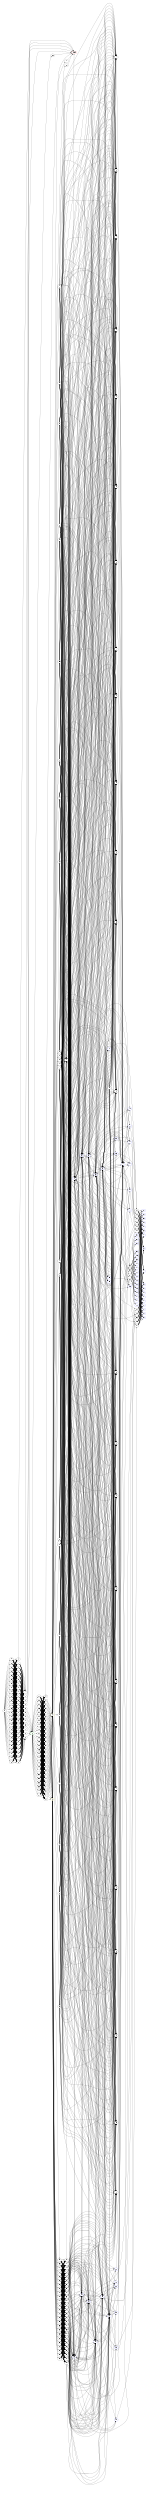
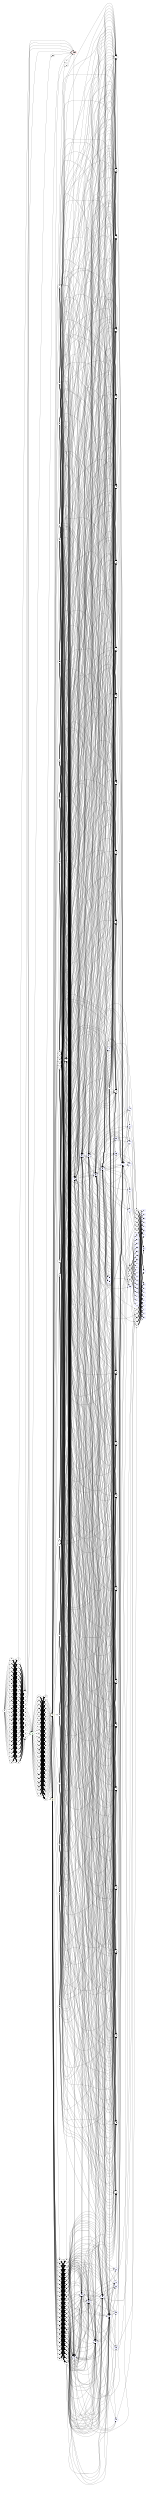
node "155": added
